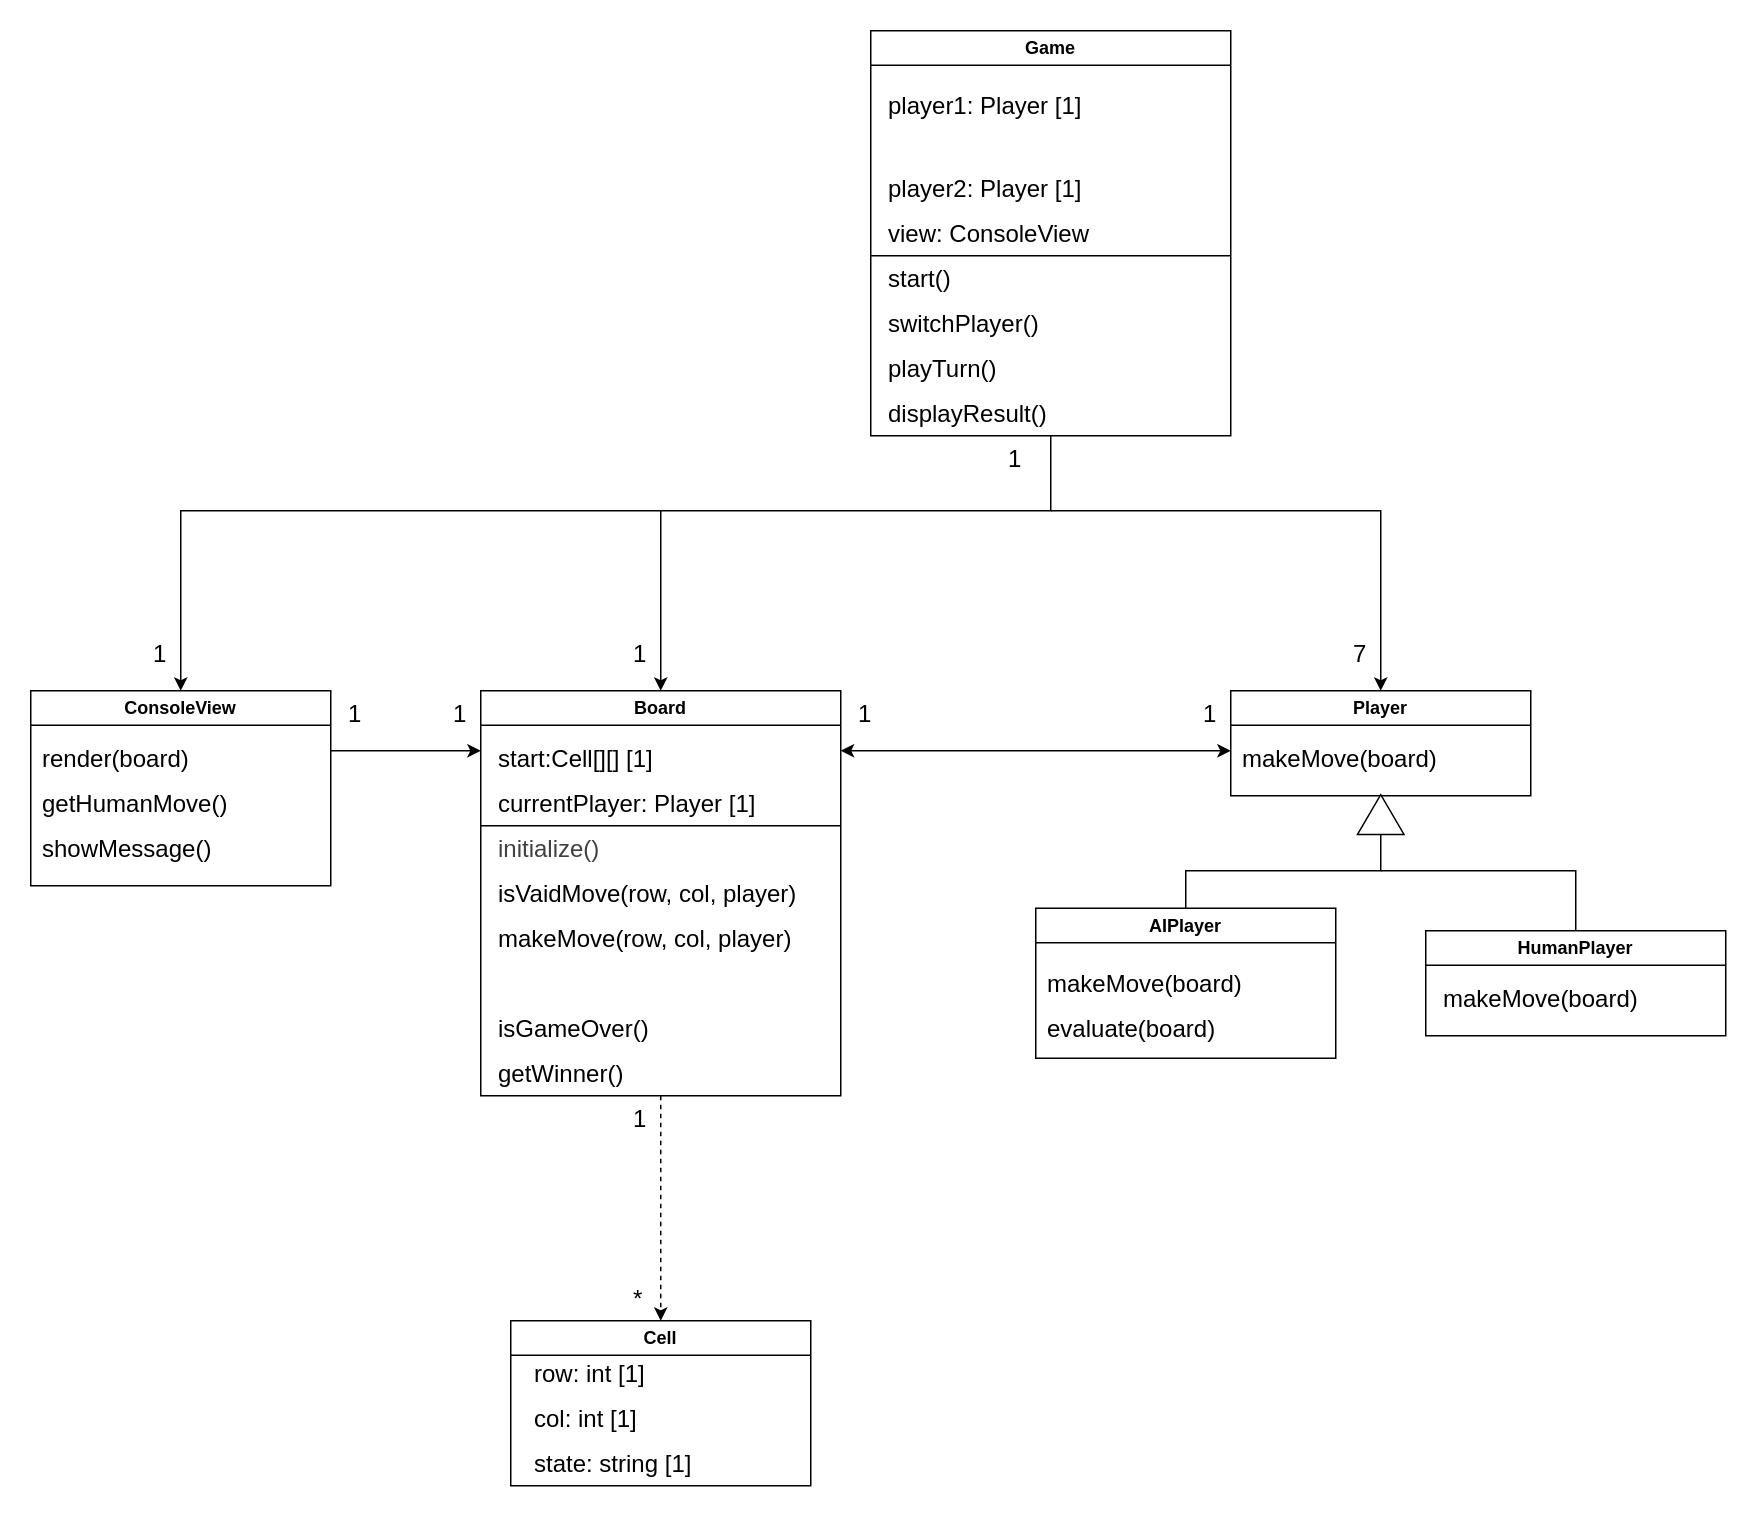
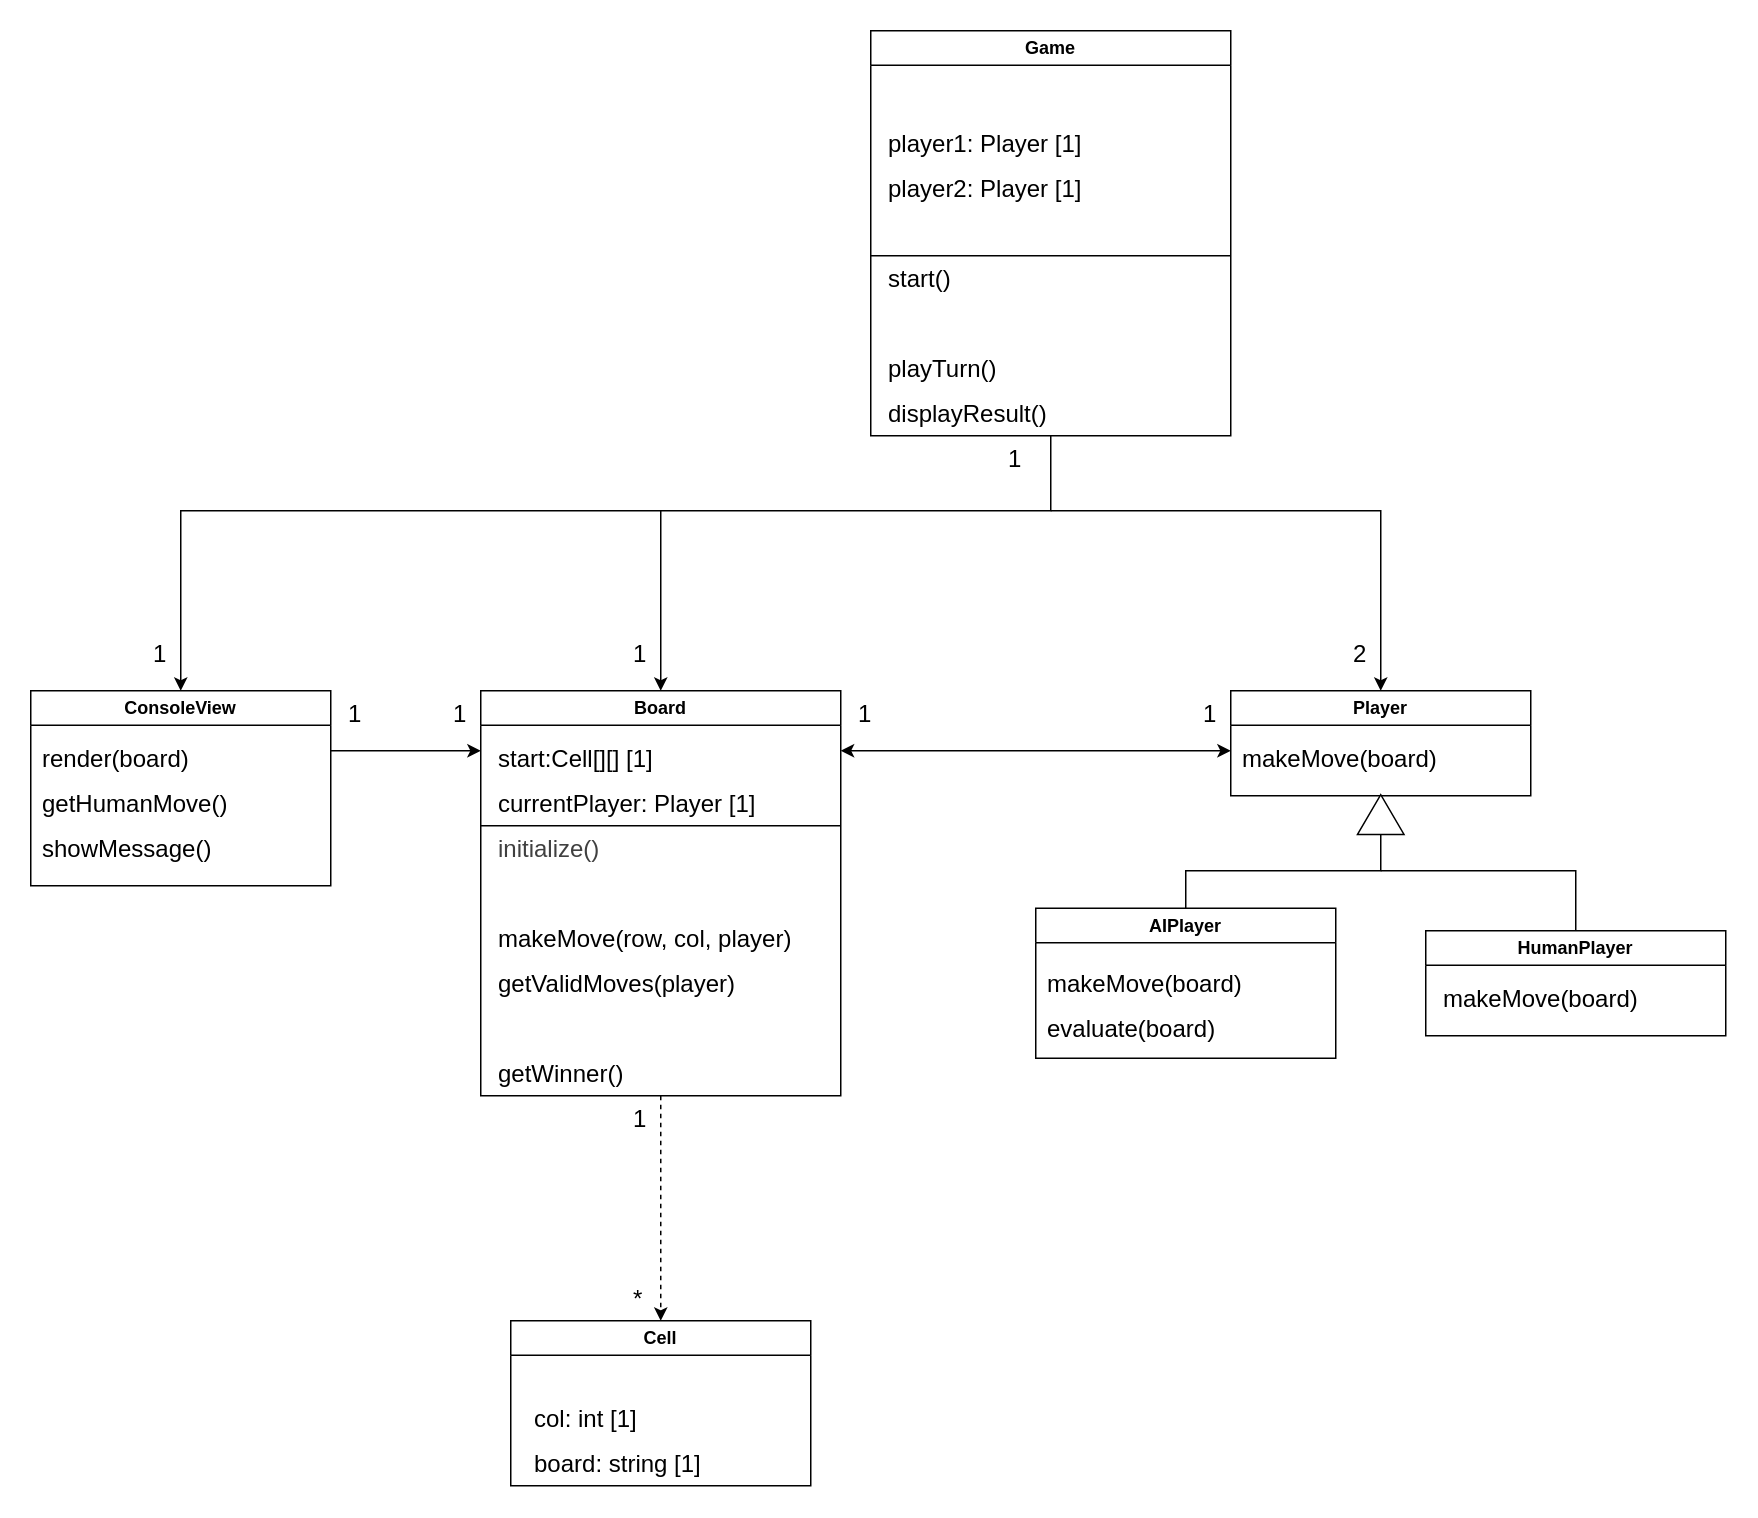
node "player1: Player [1]": moved (1028, 106) -> (1028, 143)
node "view: ConsoleView": removed
node "switchPlayer()": removed
node "7": label "7" -> "2"
node "isVaidMove(row, col, player)": removed
node "getValidMoves(player)": added
node "isGameOver()": removed
node "row: int [1]": removed
node "state: string [1]": label "state: string [1]" -> "board: string [1]"
